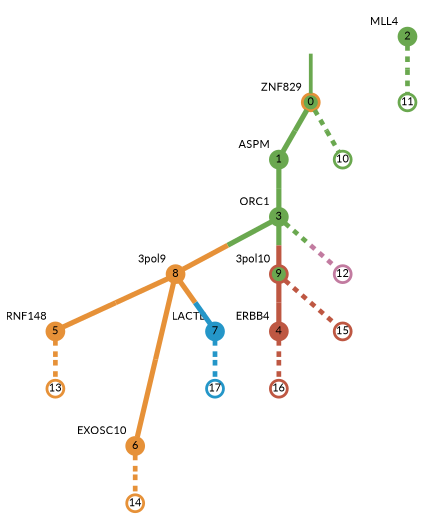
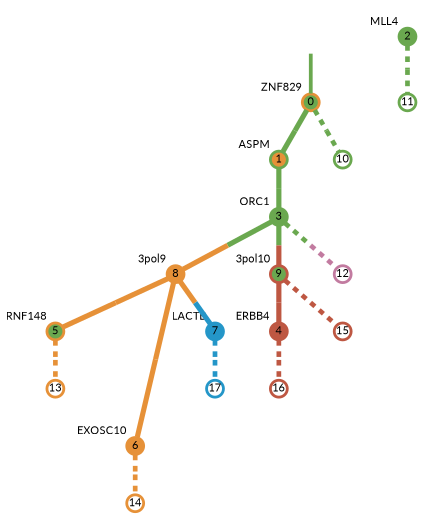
node "1 ASPM": fillcolor #6aa84fff -> #e69138ff
node "5 RNF148": fillcolor #e69138ff -> #6aa84fff
